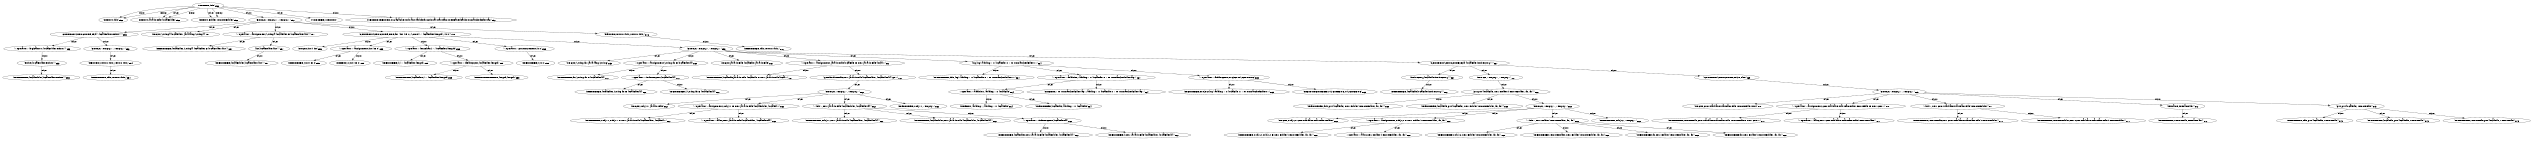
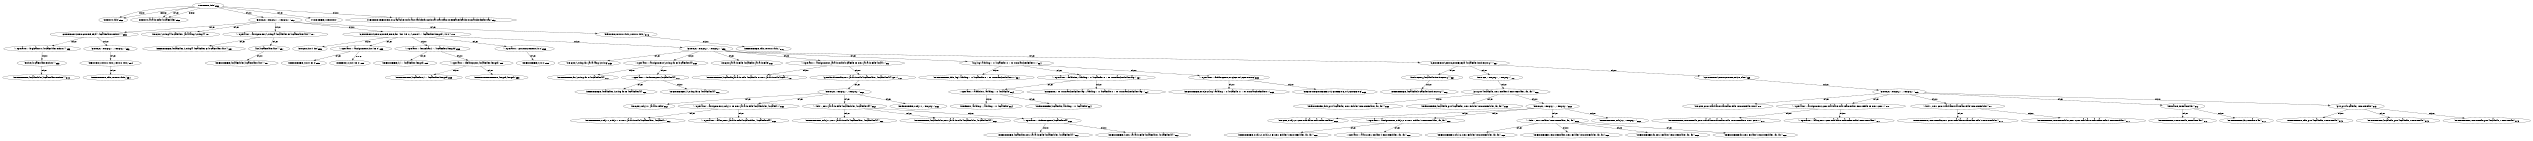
node "(PARAM,Folder remoteFolder)": removed
edge "(<operator>.assignment,int i = 0)" -> "(LITERAL,0,int i = 0)": label "AST: " -> "DDG: "
node "(IDENTIFIER,localFolder,localFolder.exists())": text "853" -> "813"
node "(IDENTIFIER,fn,setName(fn))": added
